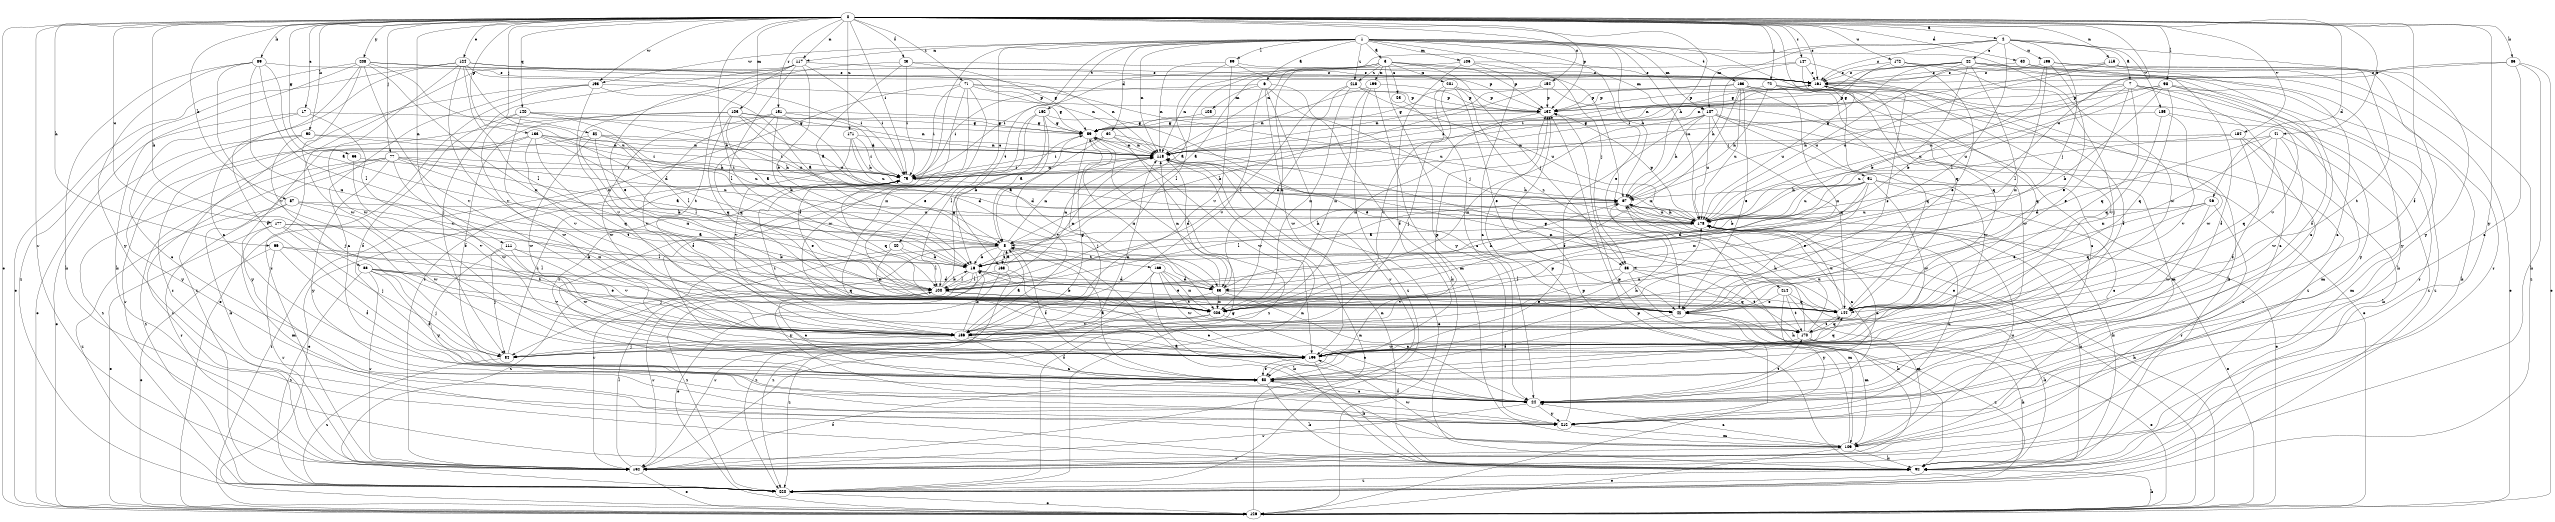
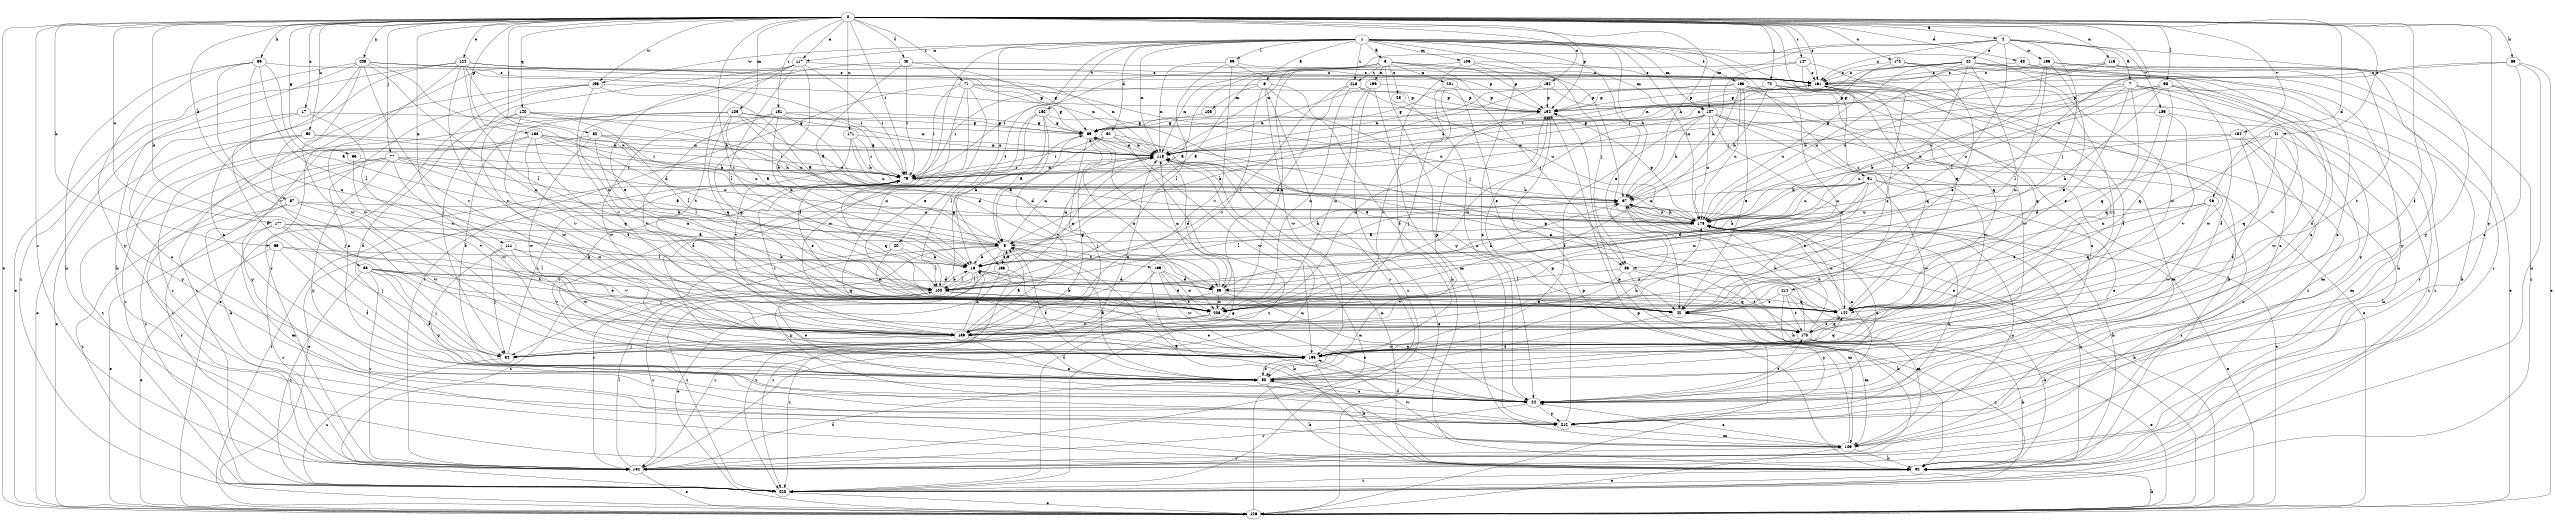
edge "201" -> "214": now "1" -> "214"
